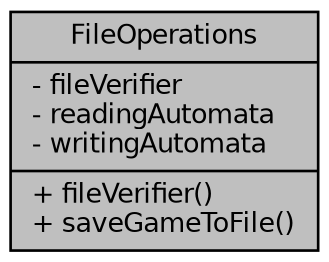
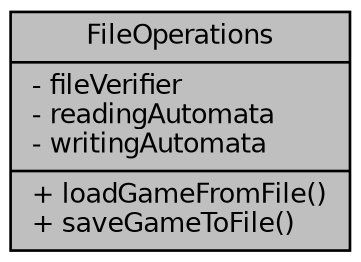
node "FileOperations": text "+ fileVerifier()" -> "+ loadGameFromFile()"
